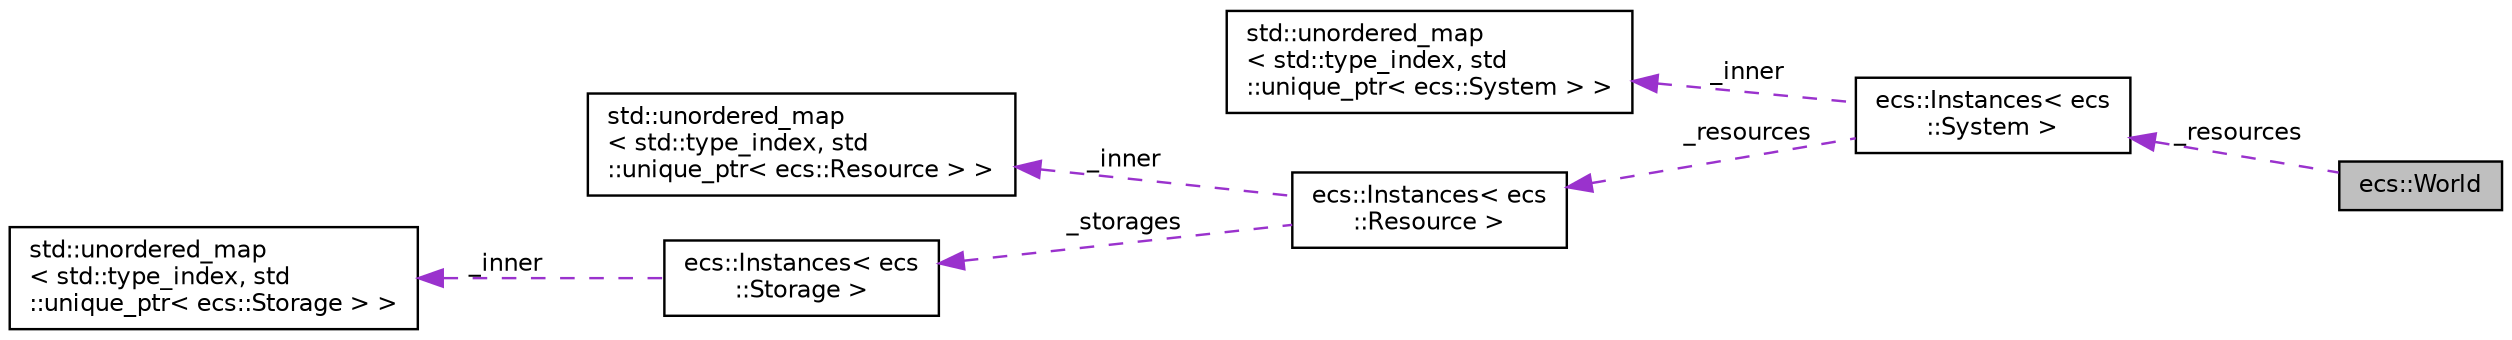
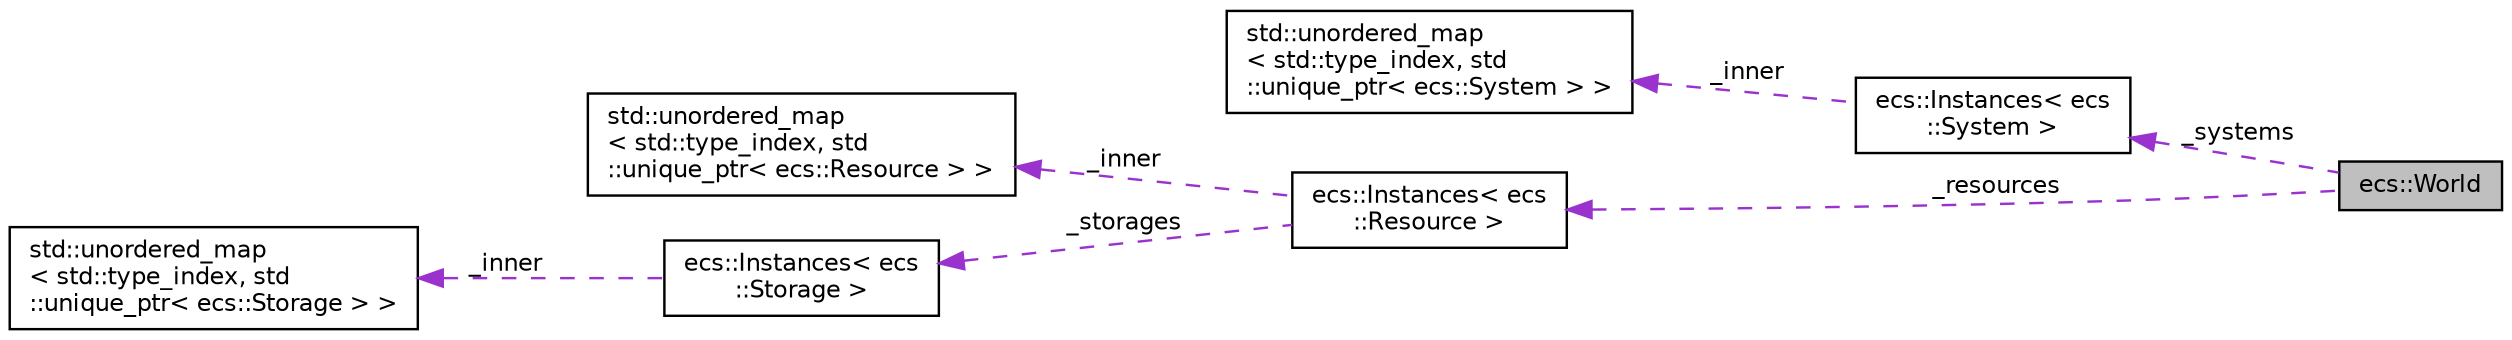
edge "ecs::World" -> "ecs::Instances< ecs ::System >": label " _resources" -> " _systems"
edge "ecs::Instances< ecs ::System >" -> "ecs::Instances< ecs ::Resource >": now "ecs::World" -> "ecs::Instances< ecs ::Resource >"
